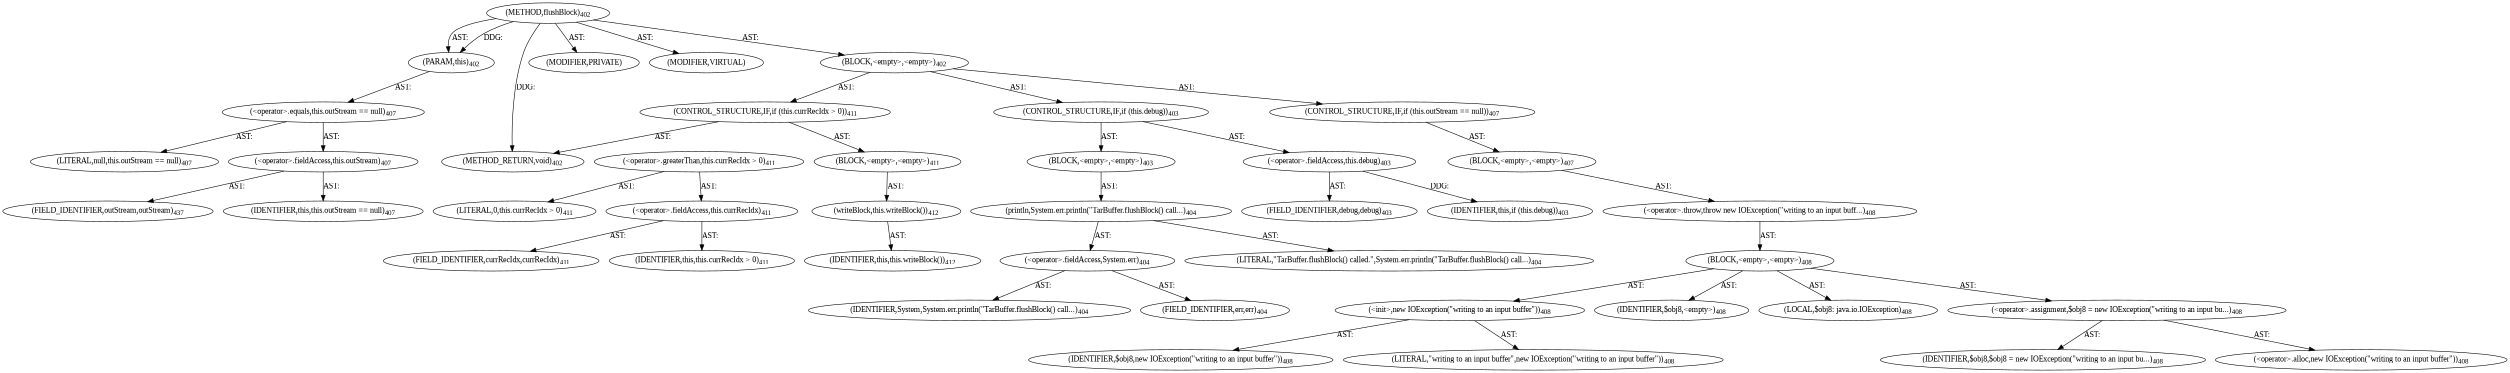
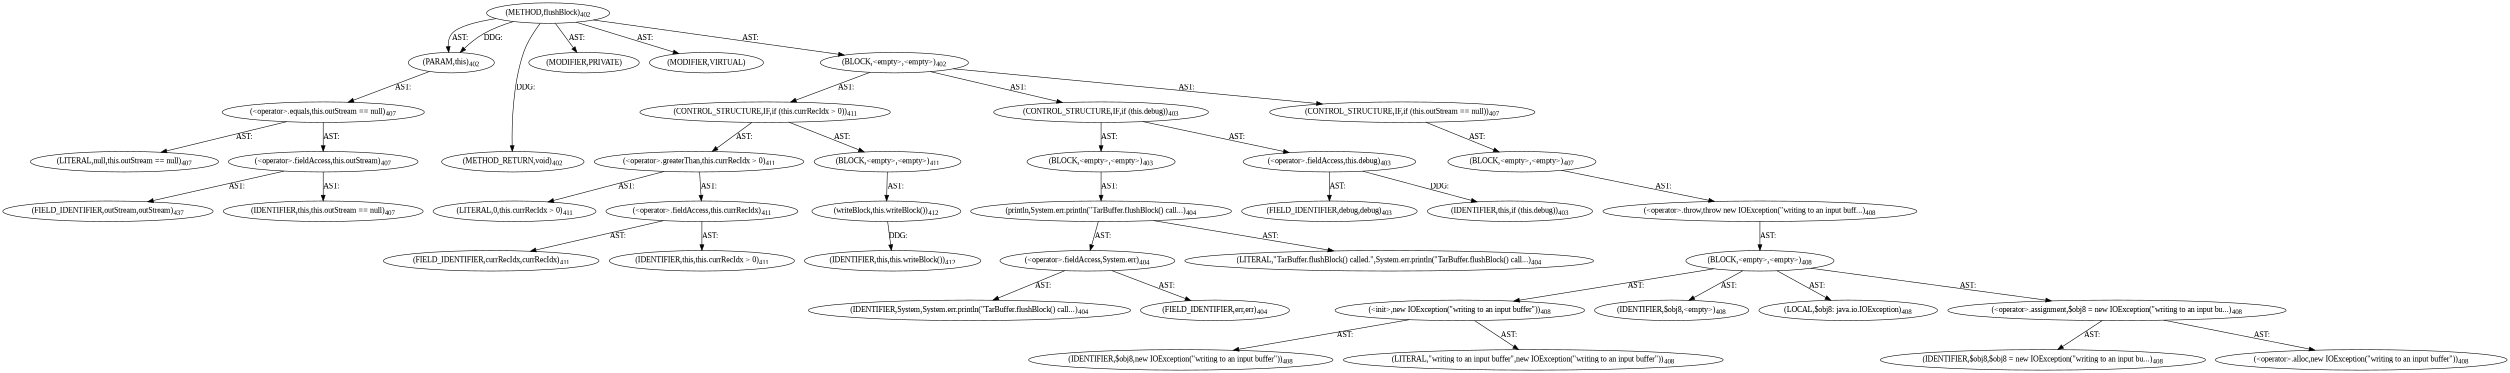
edge "(CONTROL_STRUCTURE,IF,if (this.currRecIdx > 0))" -> "(METHOD_RETURN,void)": now "(CONTROL_STRUCTURE,IF,if (this.currRecIdx > 0))" -> "(<operator>.greaterThan,this.currRecIdx > 0)"
edge "(writeBlock,this.writeBlock())" -> "(IDENTIFIER,this,this.writeBlock())": label "AST: " -> "DDG: "
